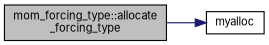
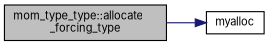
node "mom_forcing_type::allocate _forcing_type": label "mom_forcing_type::allocate _forcing_type" -> "mom_type_type::allocate _forcing_type"
